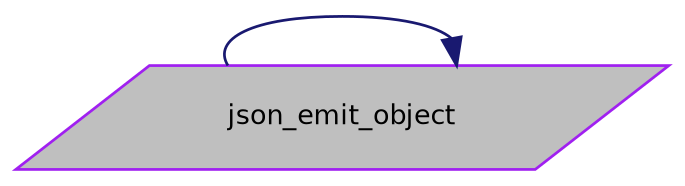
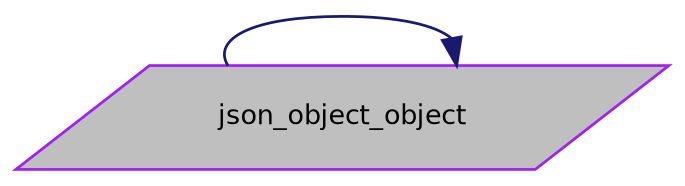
node "json_emit_object": label "json_emit_object" -> "json_object_object"
